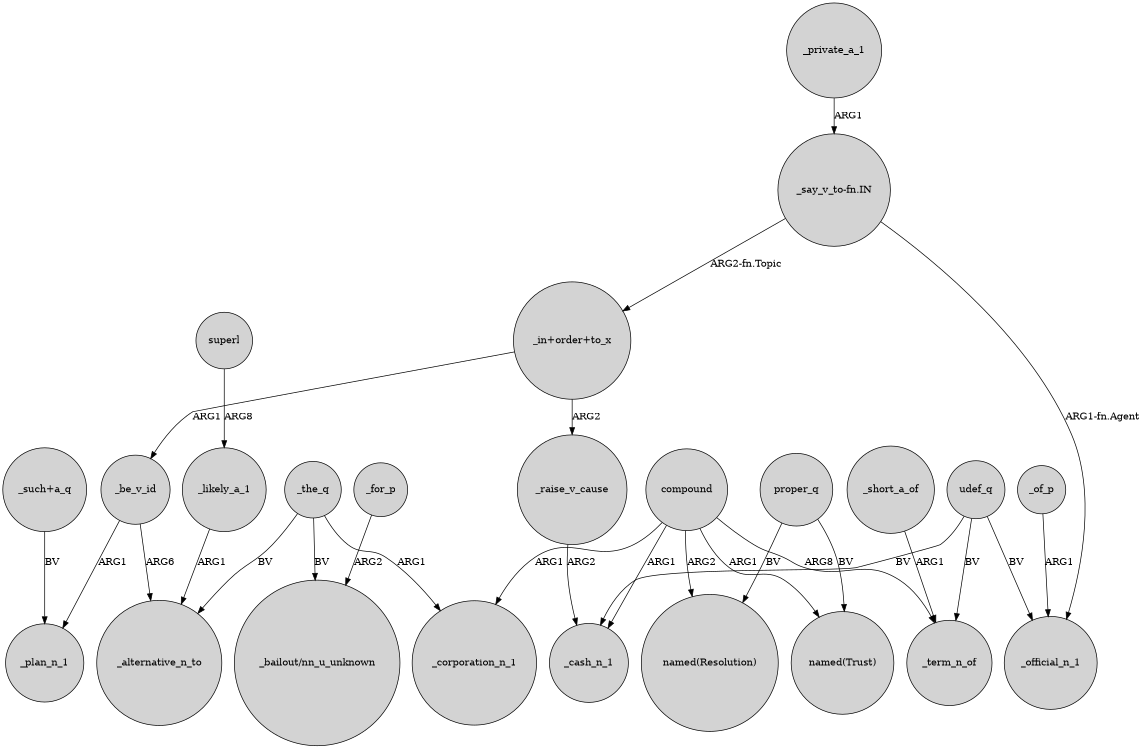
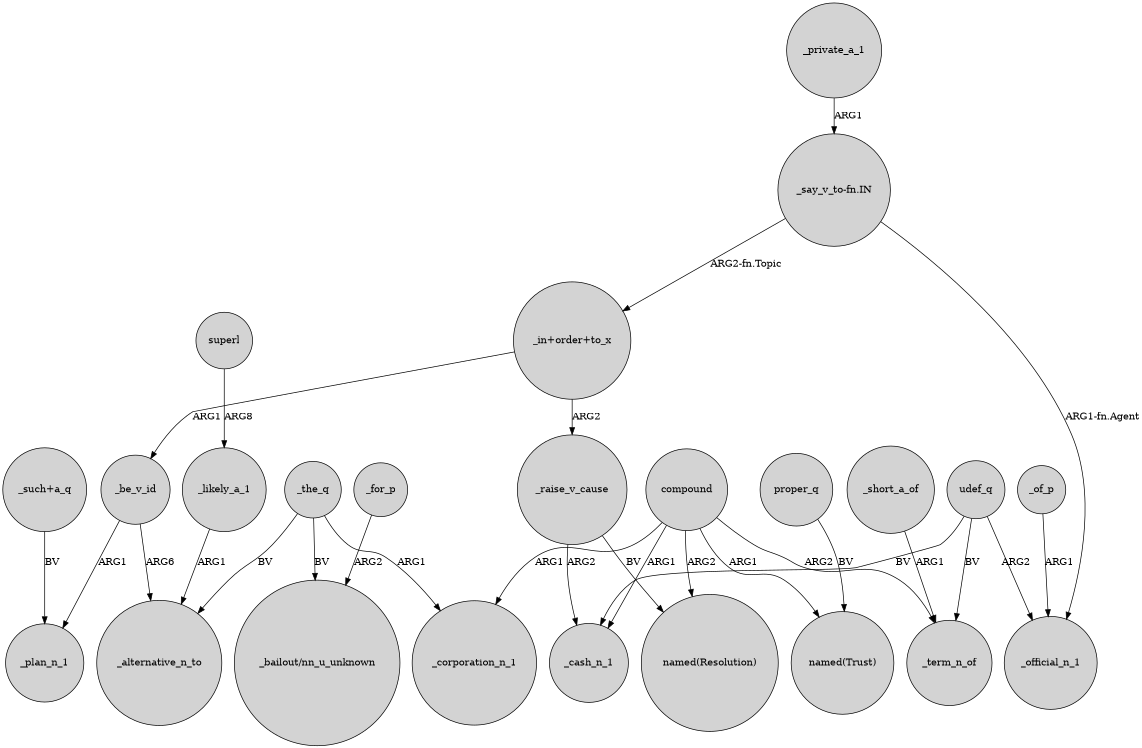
edge "proper_q" -> "named(Resolution)": now "_raise_v_cause" -> "named(Resolution)"
edge "compound" -> "_term_n_of": label "ARG8" -> "ARG2"
edge "udef_q" -> "_official_n_1": label "BV" -> "ARG2"
